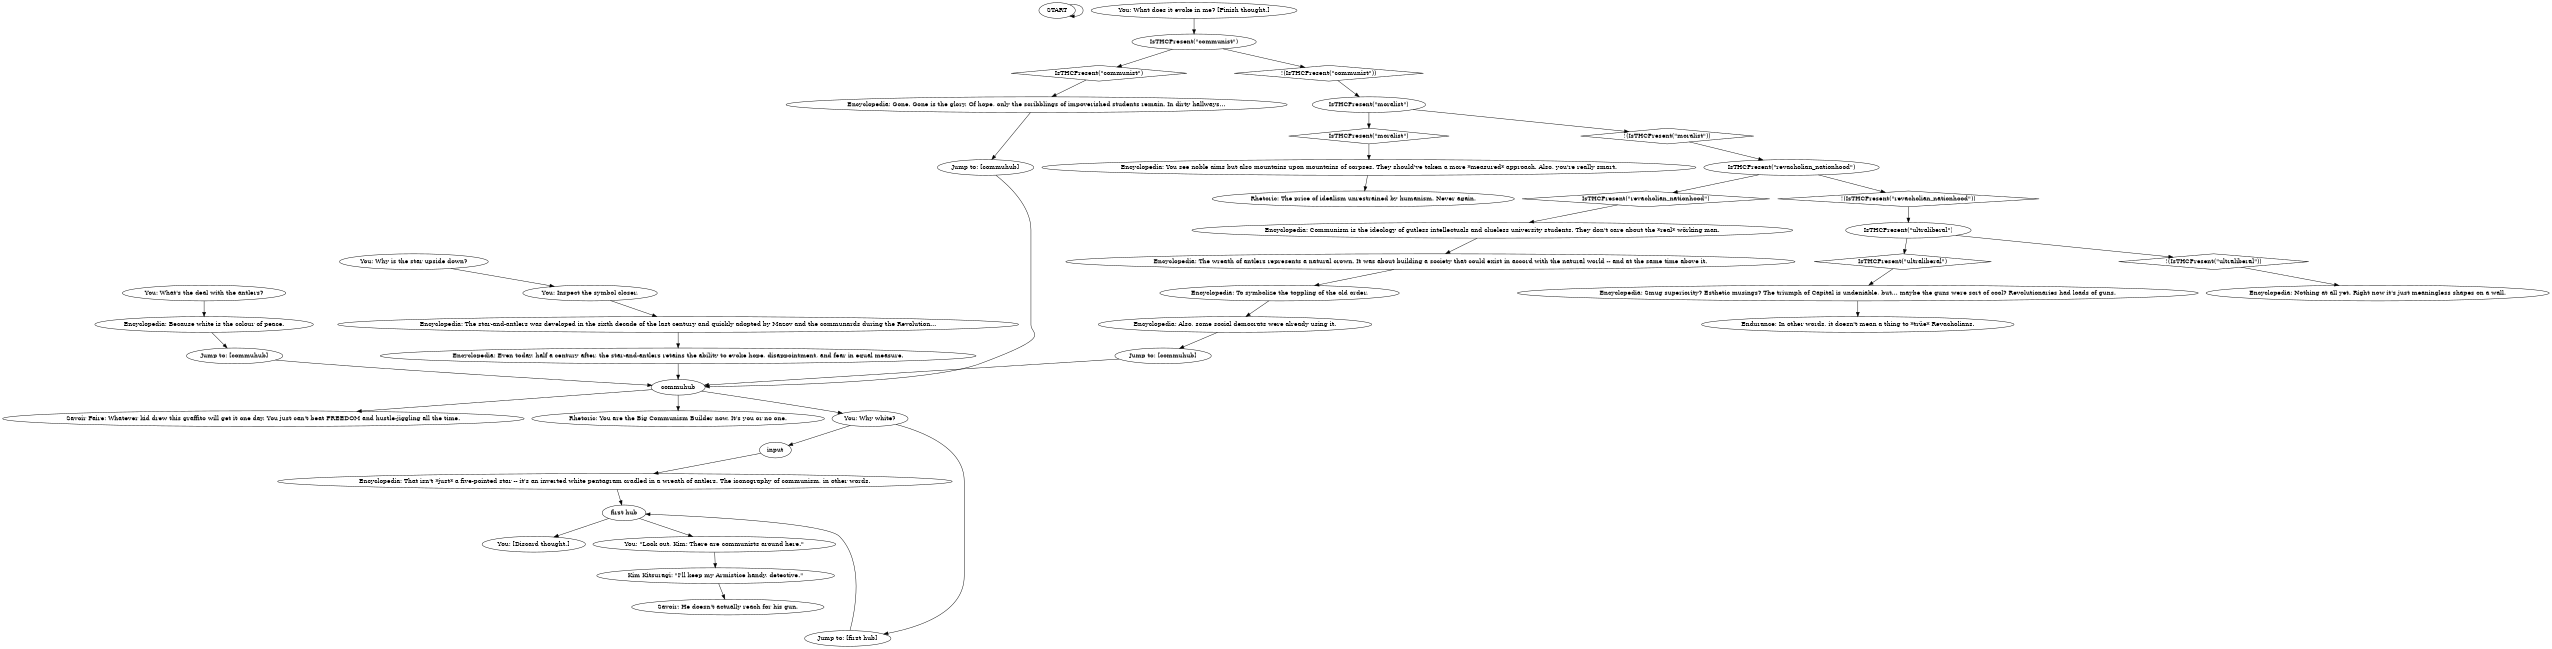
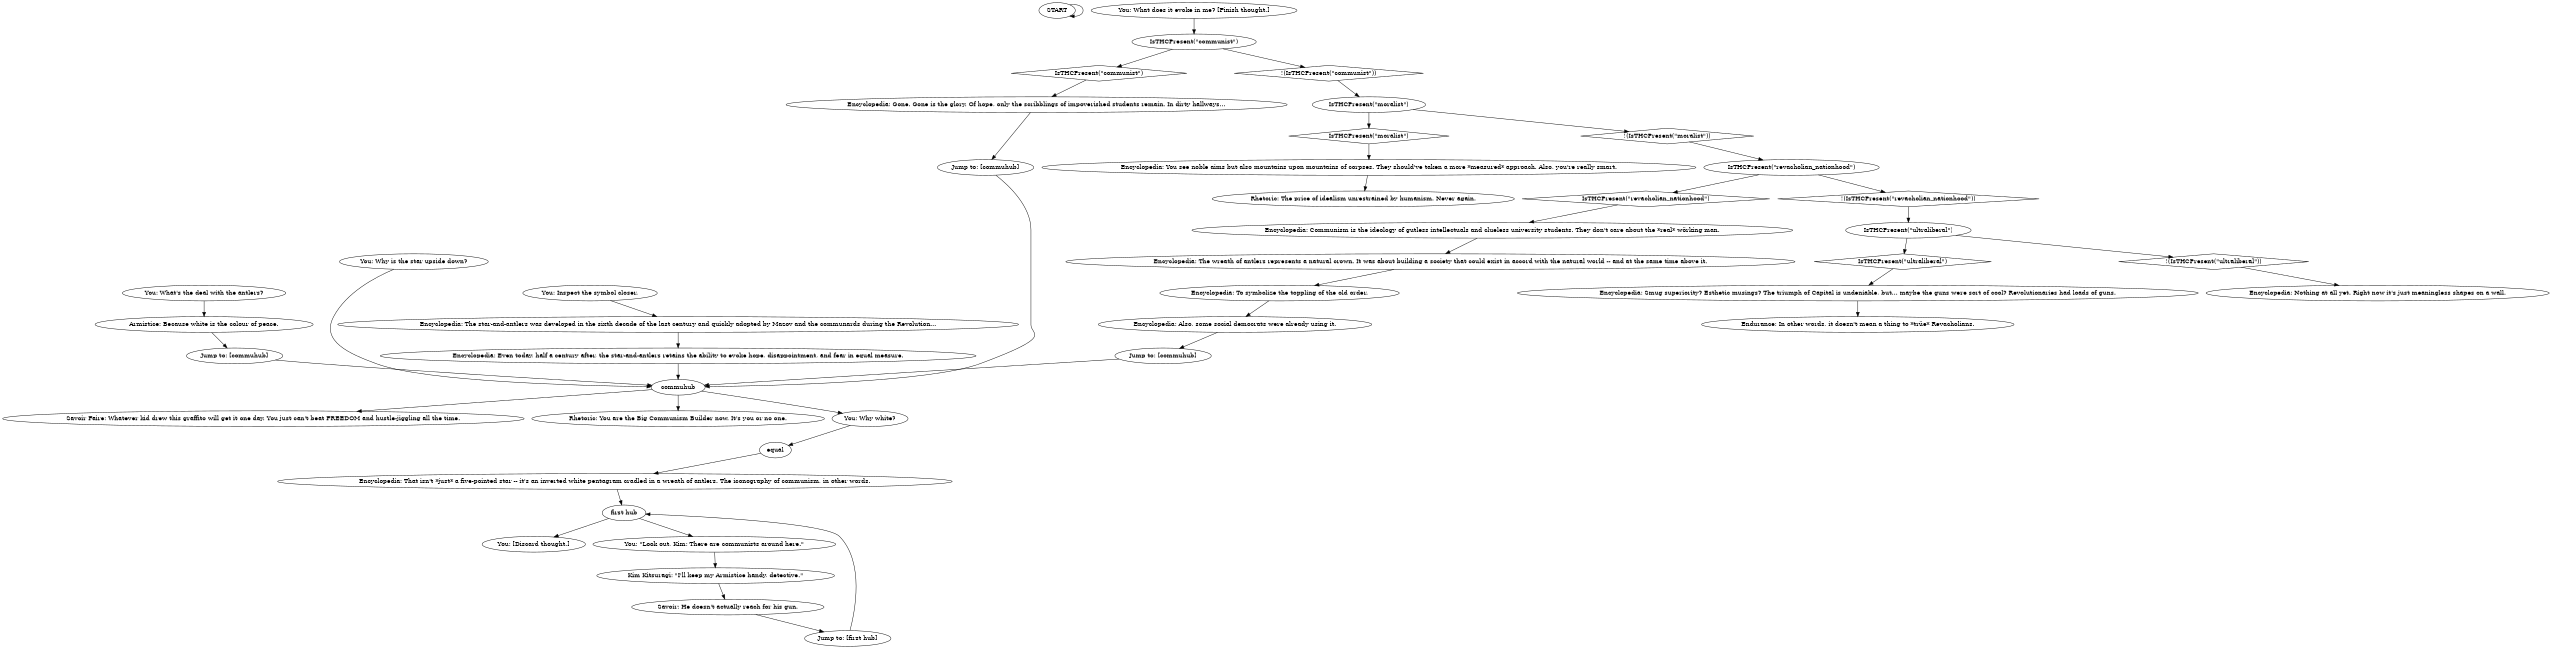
edge "You: Why is the star upside down?" -> "You: Inspect the symbol closer.": now "You: Why is the star upside down?" -> "commuhub"
node "Encyclopedia: Because white is the colour of peace.": label "Encyclopedia: Because white is the colour of peace." -> "Armistice: Because white is the colour of peace."
node "input": label "input" -> "equal"
edge "You: Why white?" -> "Jump to: [first hub]": now "Savoir: He doesn't actually reach for his gun." -> "Jump to: [first hub]"
